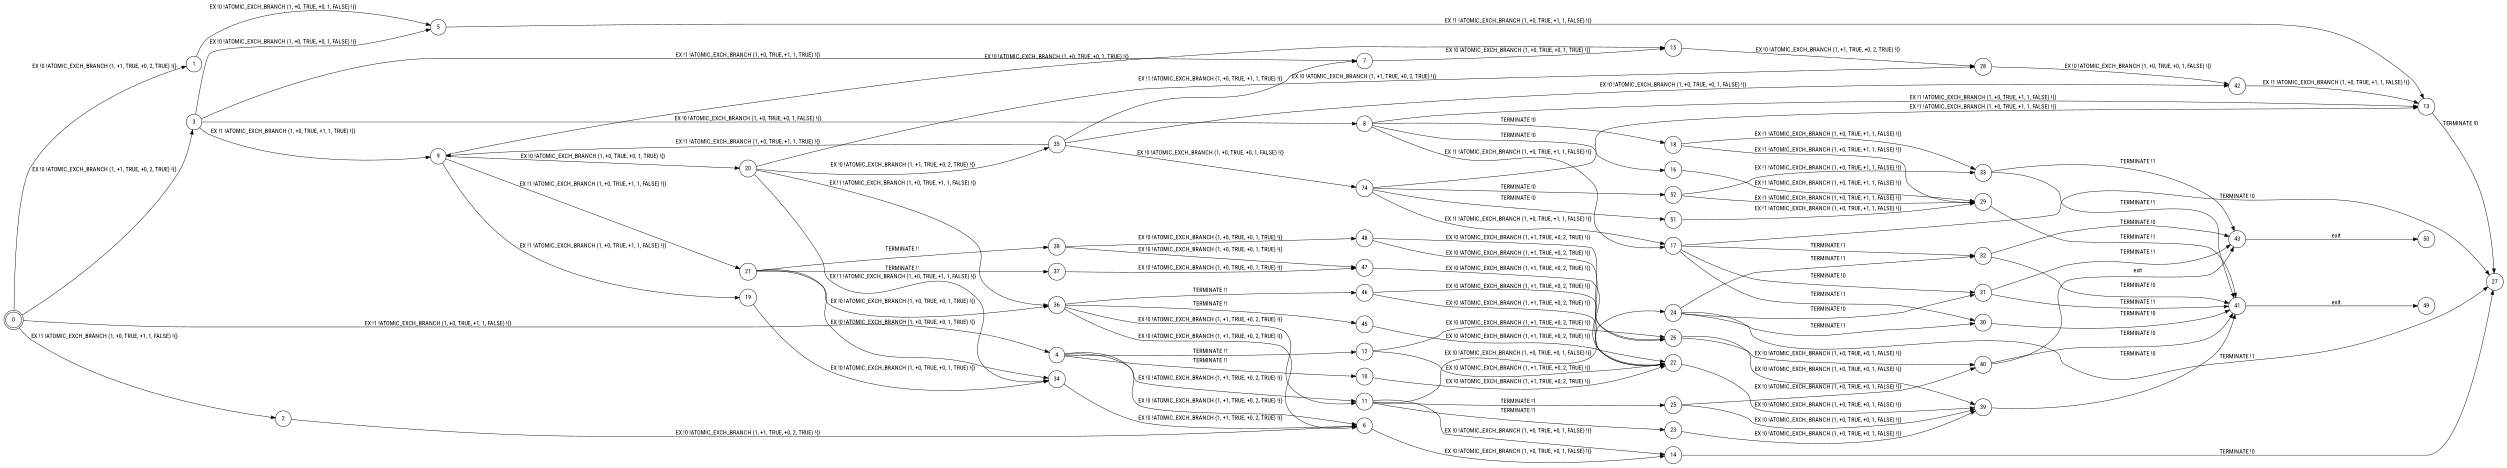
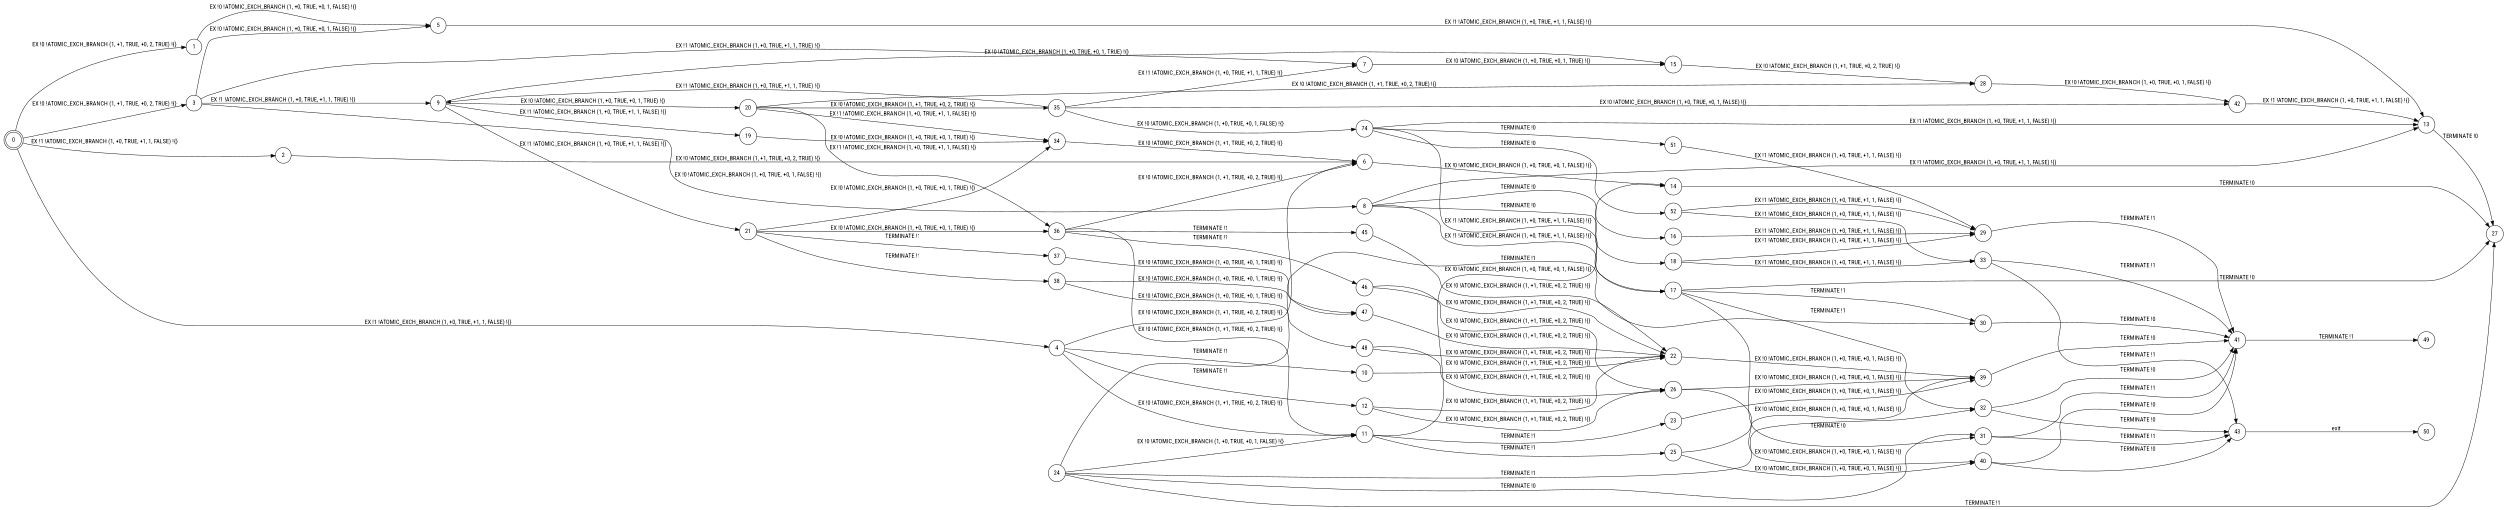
edge "40" -> "43": label "exit" -> "TERMINATE !0"
edge "41" -> "49": label "exit" -> "TERMINATE !1"
edge "11" -> "24": reversed
